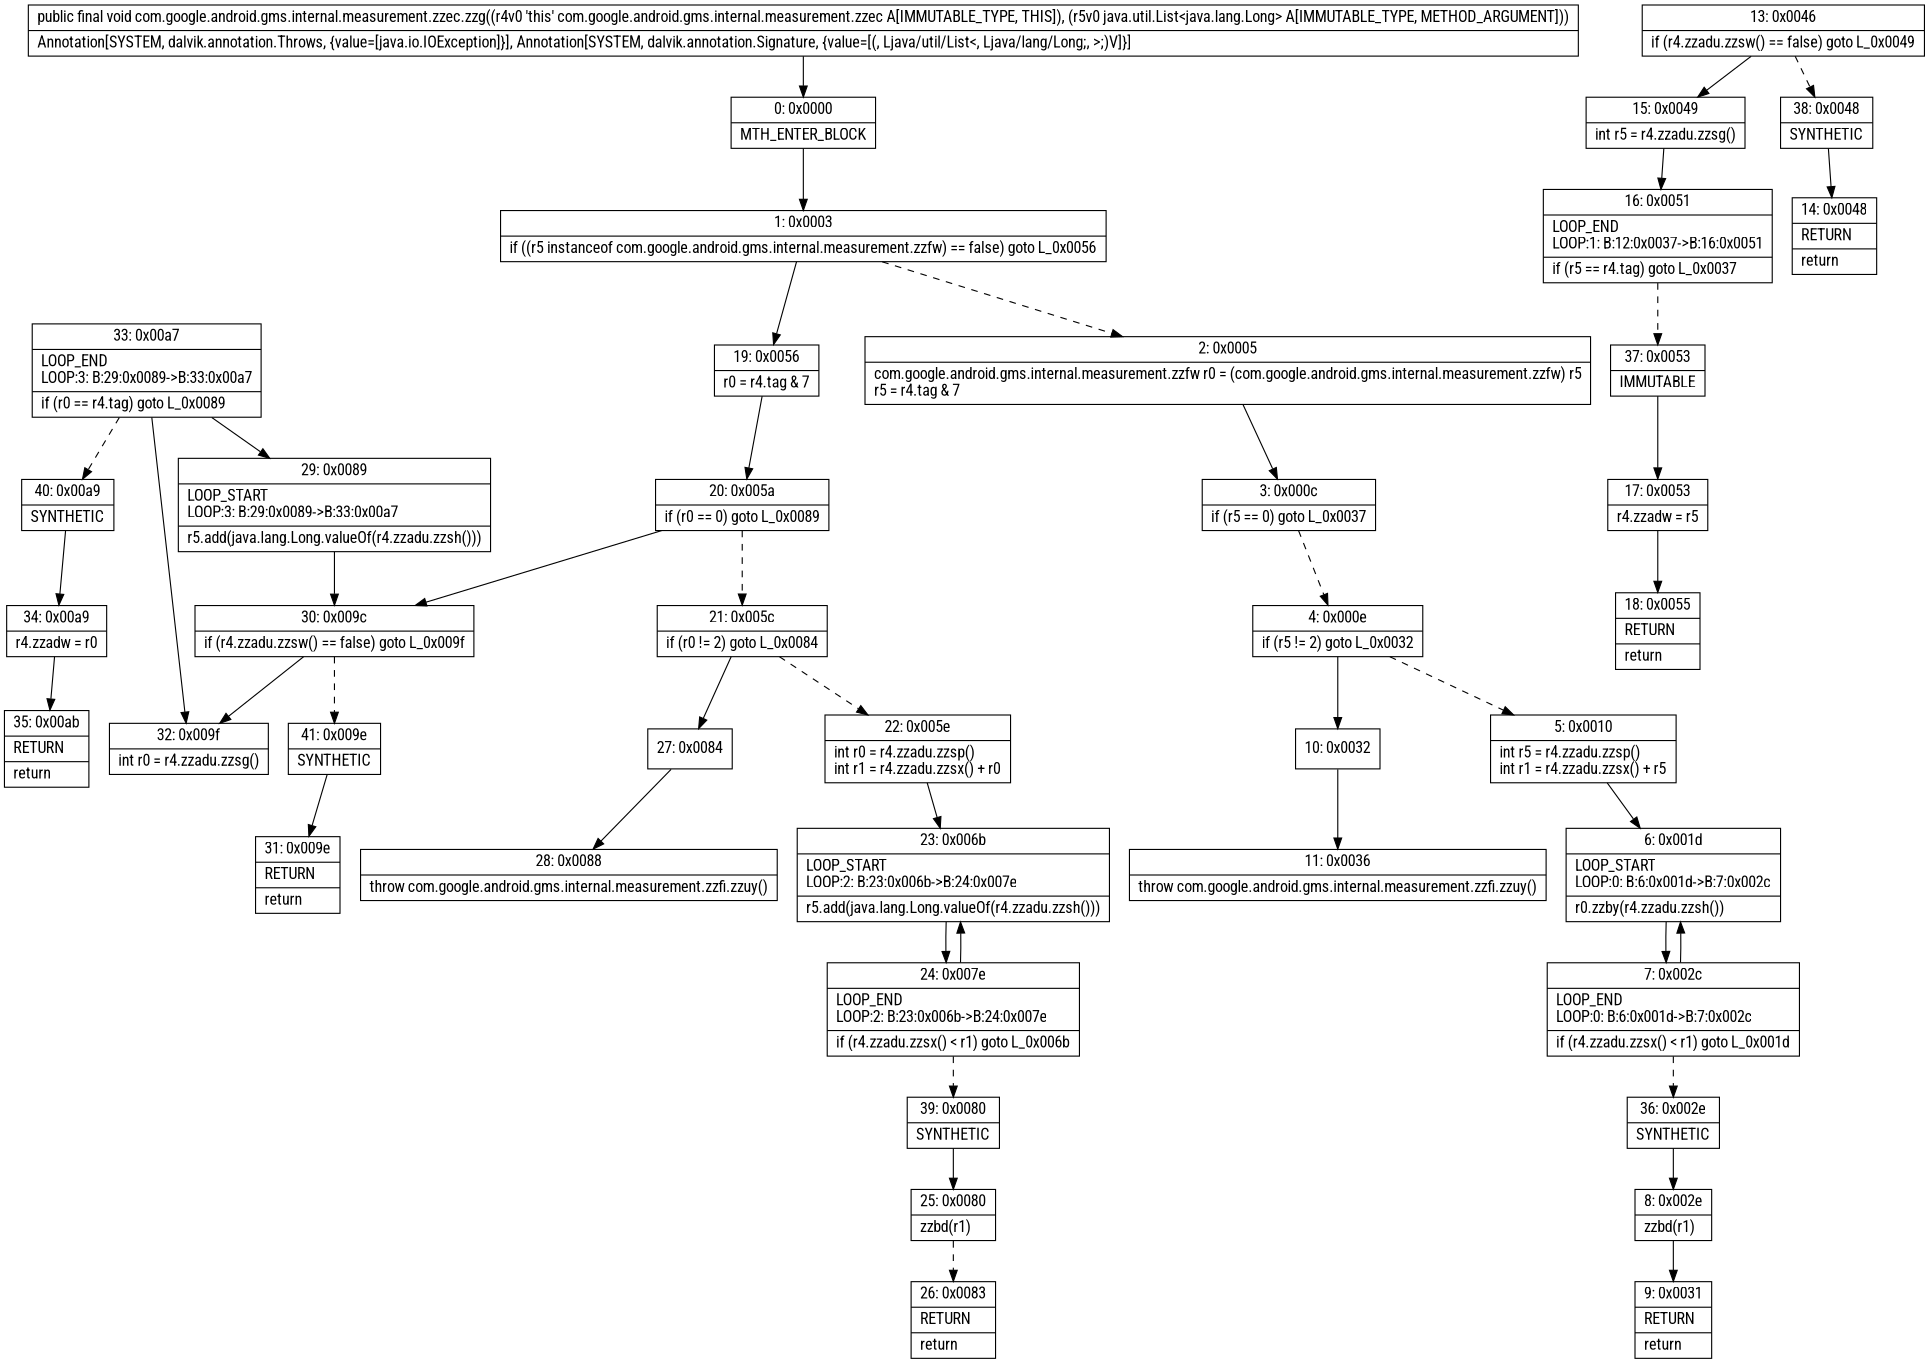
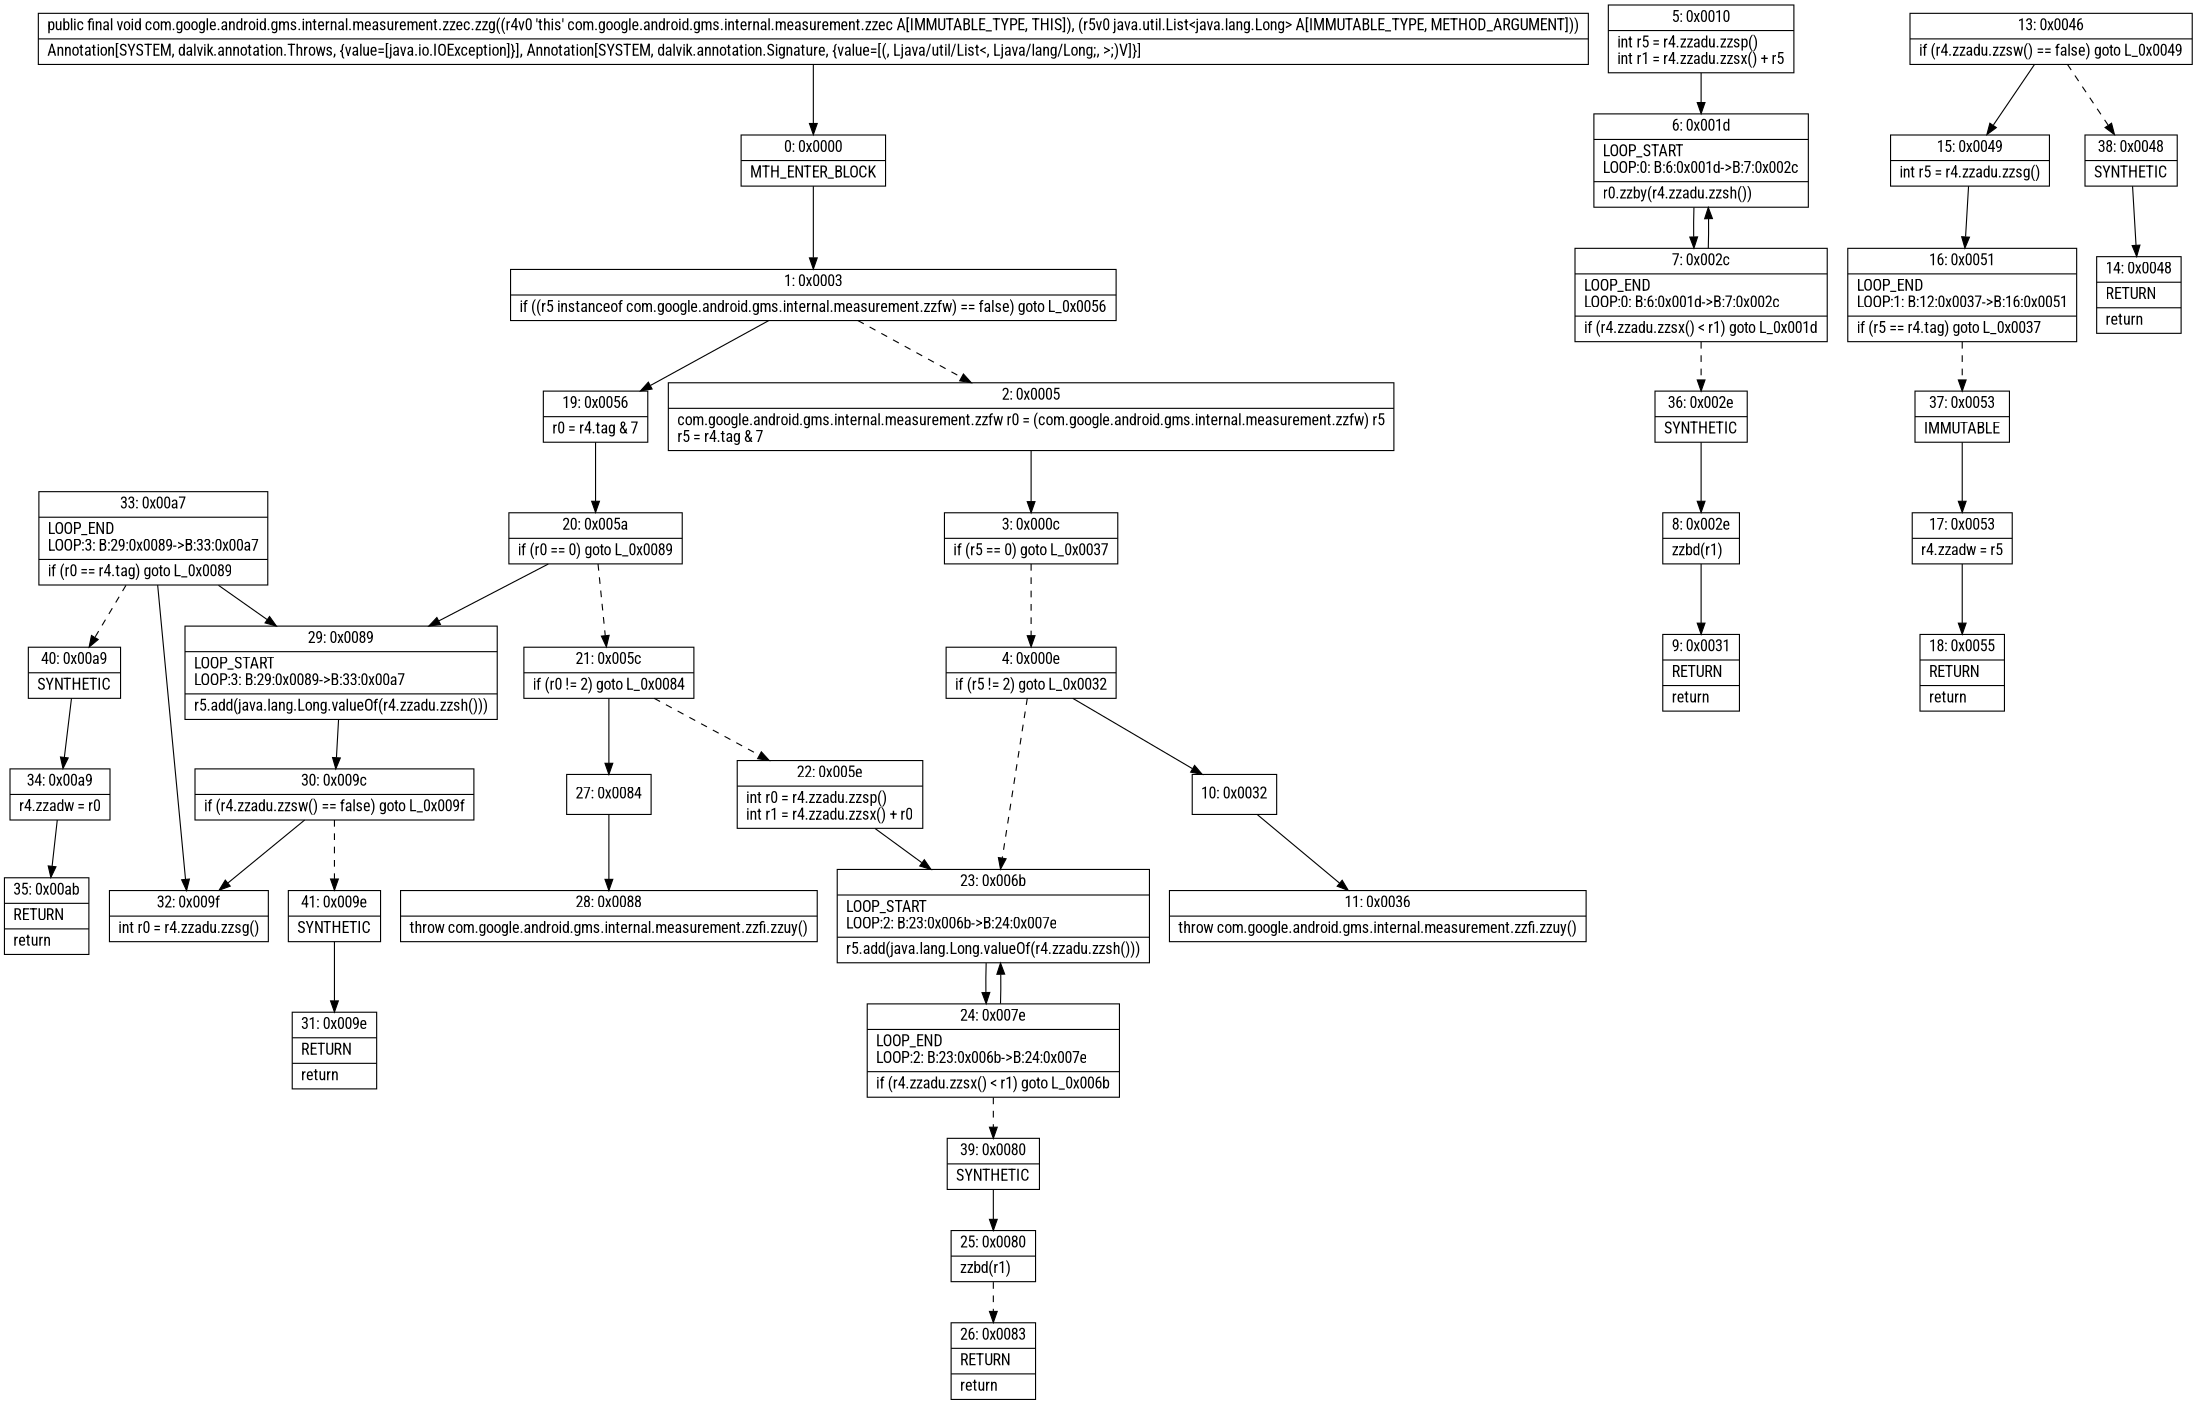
edge "20: 0x005a" -> "30: 0x009c": now "20: 0x005a" -> "29: 0x0089"
edge "4: 0x000e" -> "5: 0x0010": now "4: 0x000e" -> "23: 0x006b"
